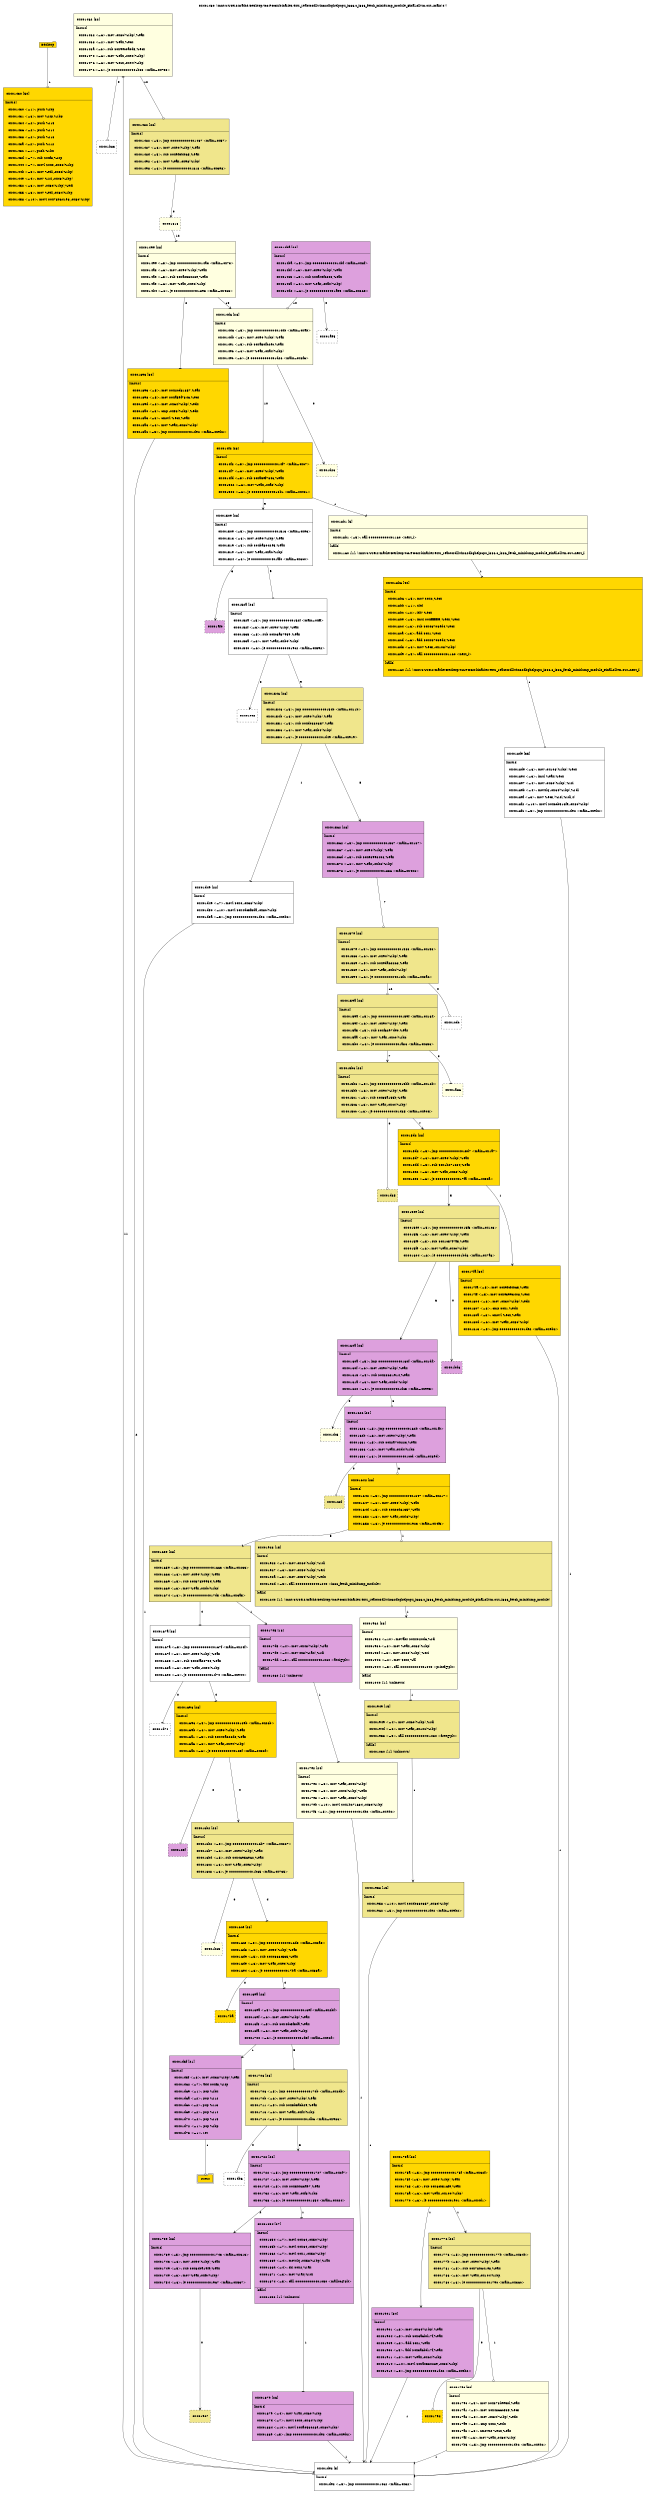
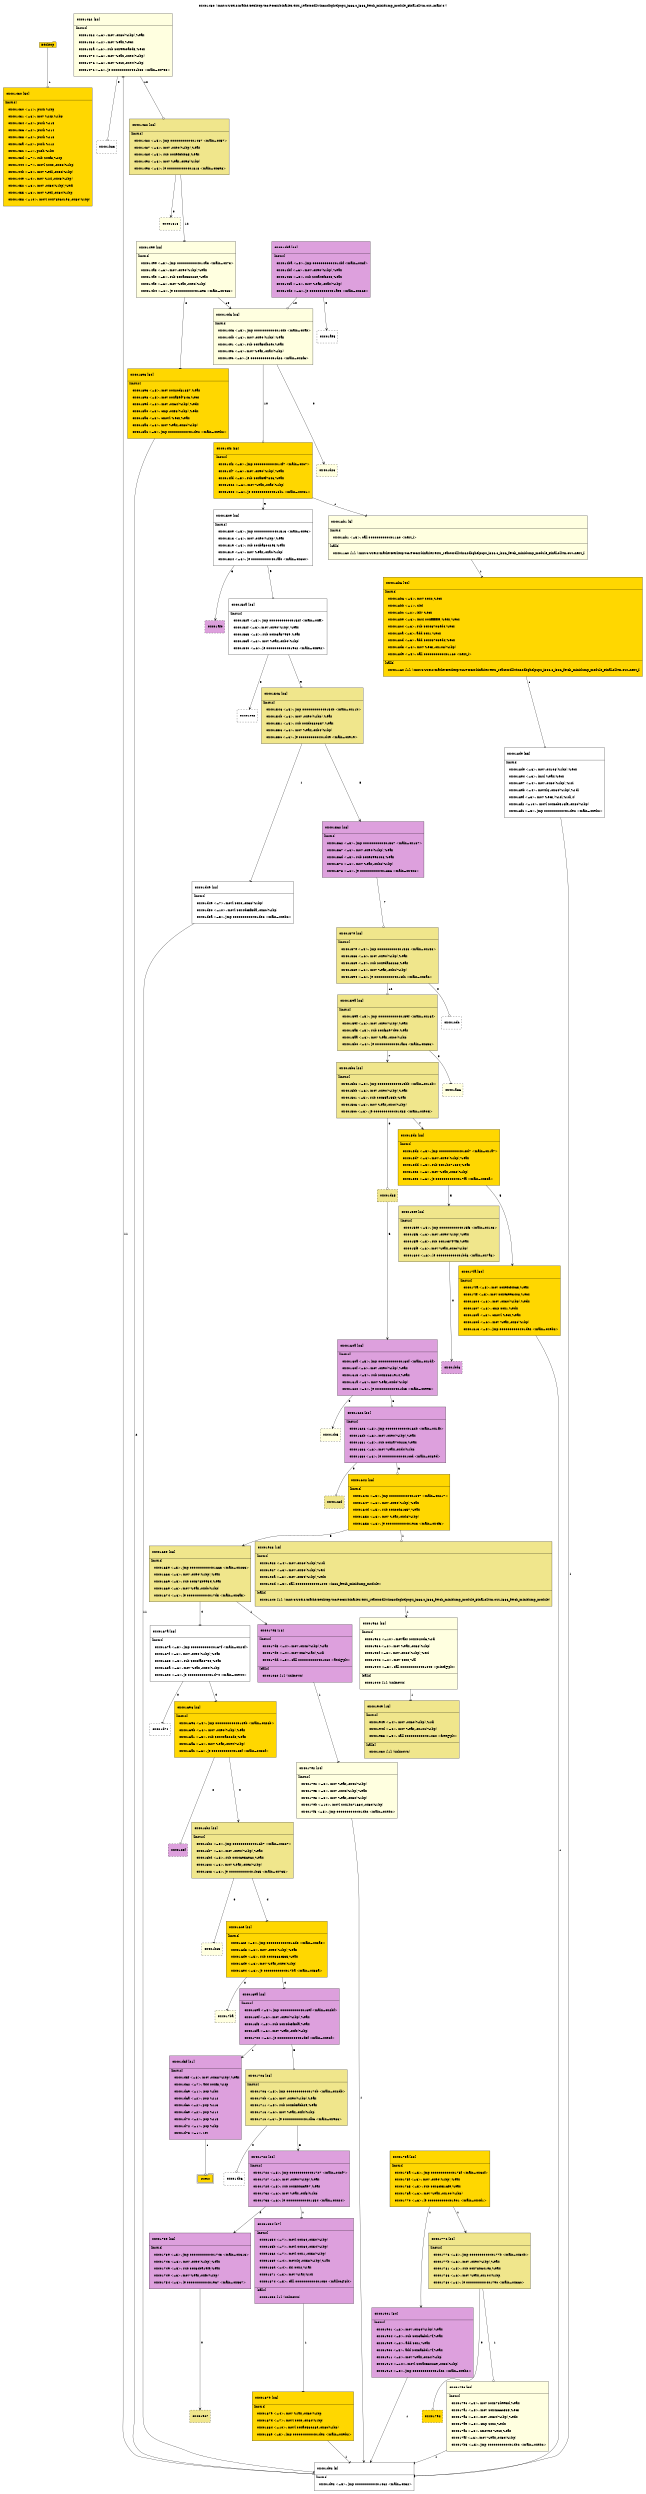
edge "0x401818" -> "0x40149e [28]": now "0x401482 [28]" -> "0x40149e [28]"
edge "0x4015d2 [28]" -> "0x4017fa [30]": label " 1" -> " 5"
edge "0x4015ee [28]" -> "0x40160a [28]": now "0x401d35" -> "0x40160a [28]"
edge "0x401642 [28]" -> "0x40165e [28]": arrowhead tee -> vee
edge "0x401d49 [22]" -> "0x401de2 [5]": label " 1" -> " 11"
node "0x401958 [15]": removed
node "0x4017ba": fillcolor gold -> lightyellow
node "0x401879 [26]": fillcolor plum -> gold
